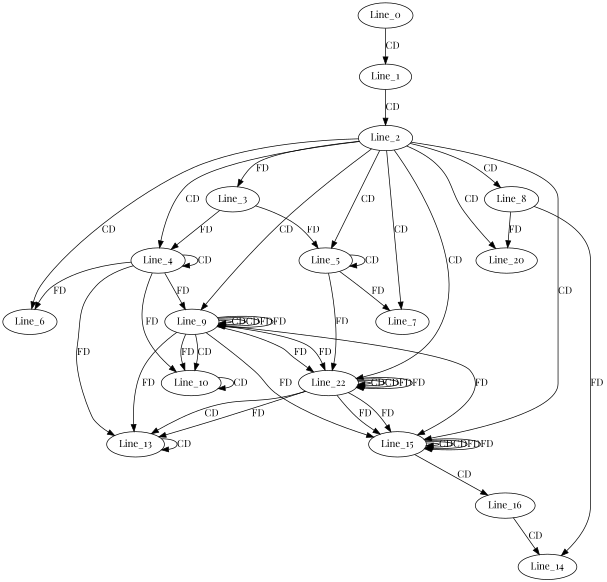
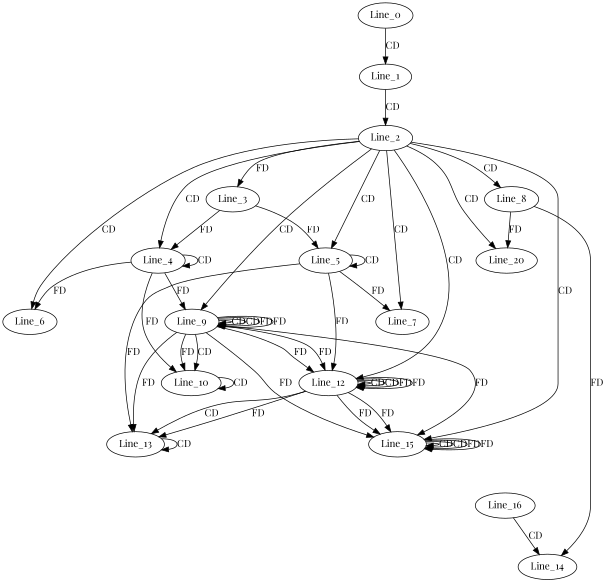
edge "Line_4" -> "Line_13": now "Line_5" -> "Line_13"
node "Line_22": label "Line_22" -> "Line_12"
edge "Line_15" -> "Line_16": removed, label "CD"
